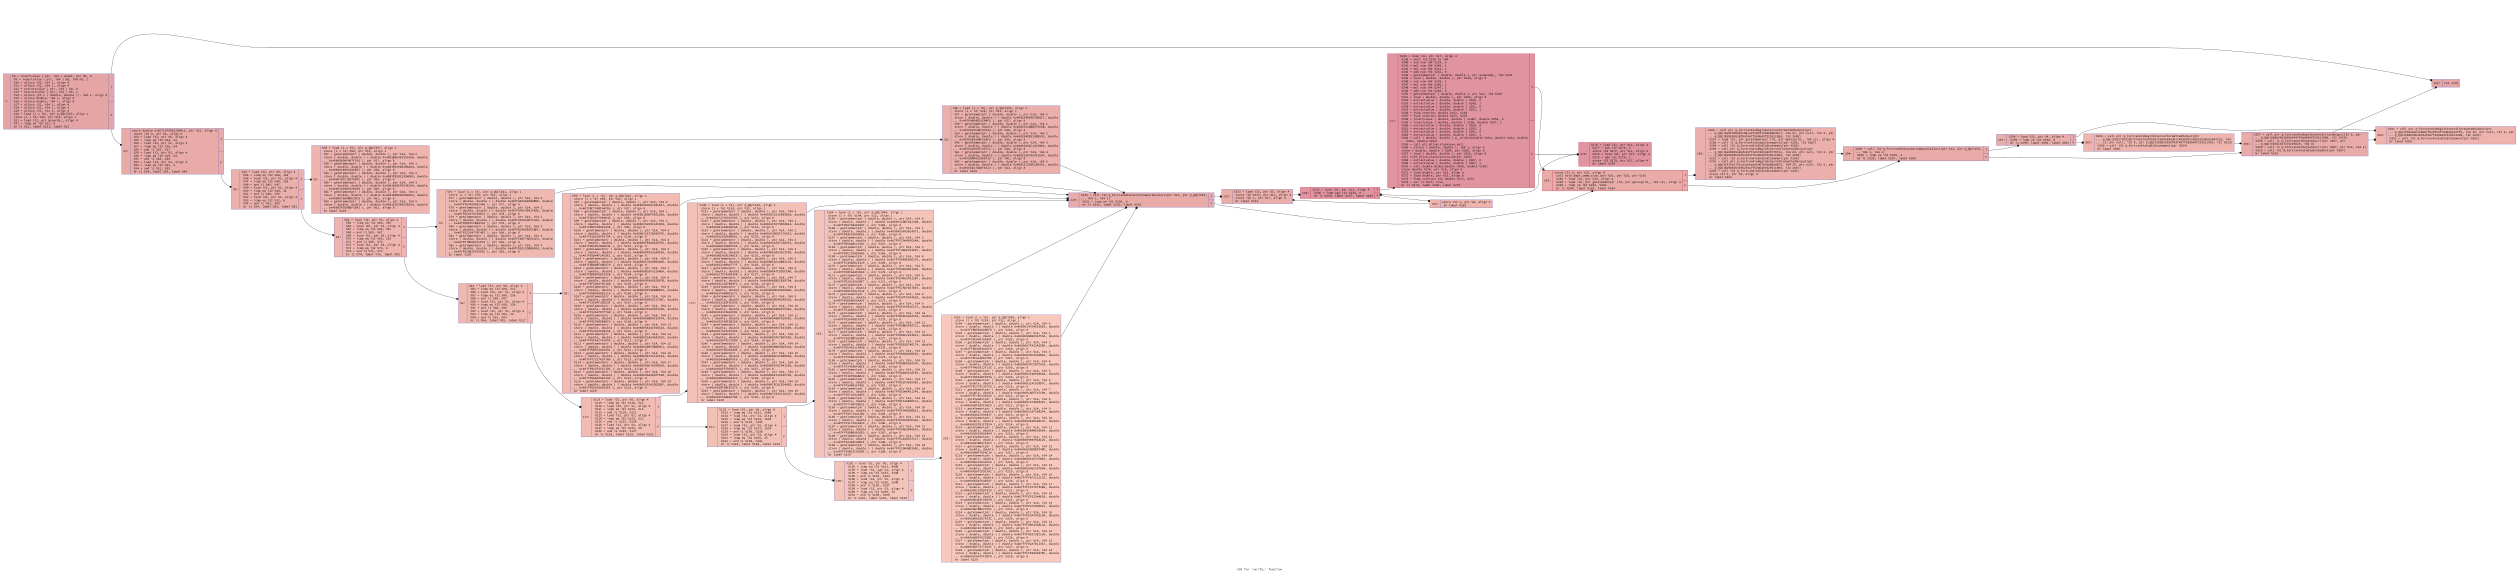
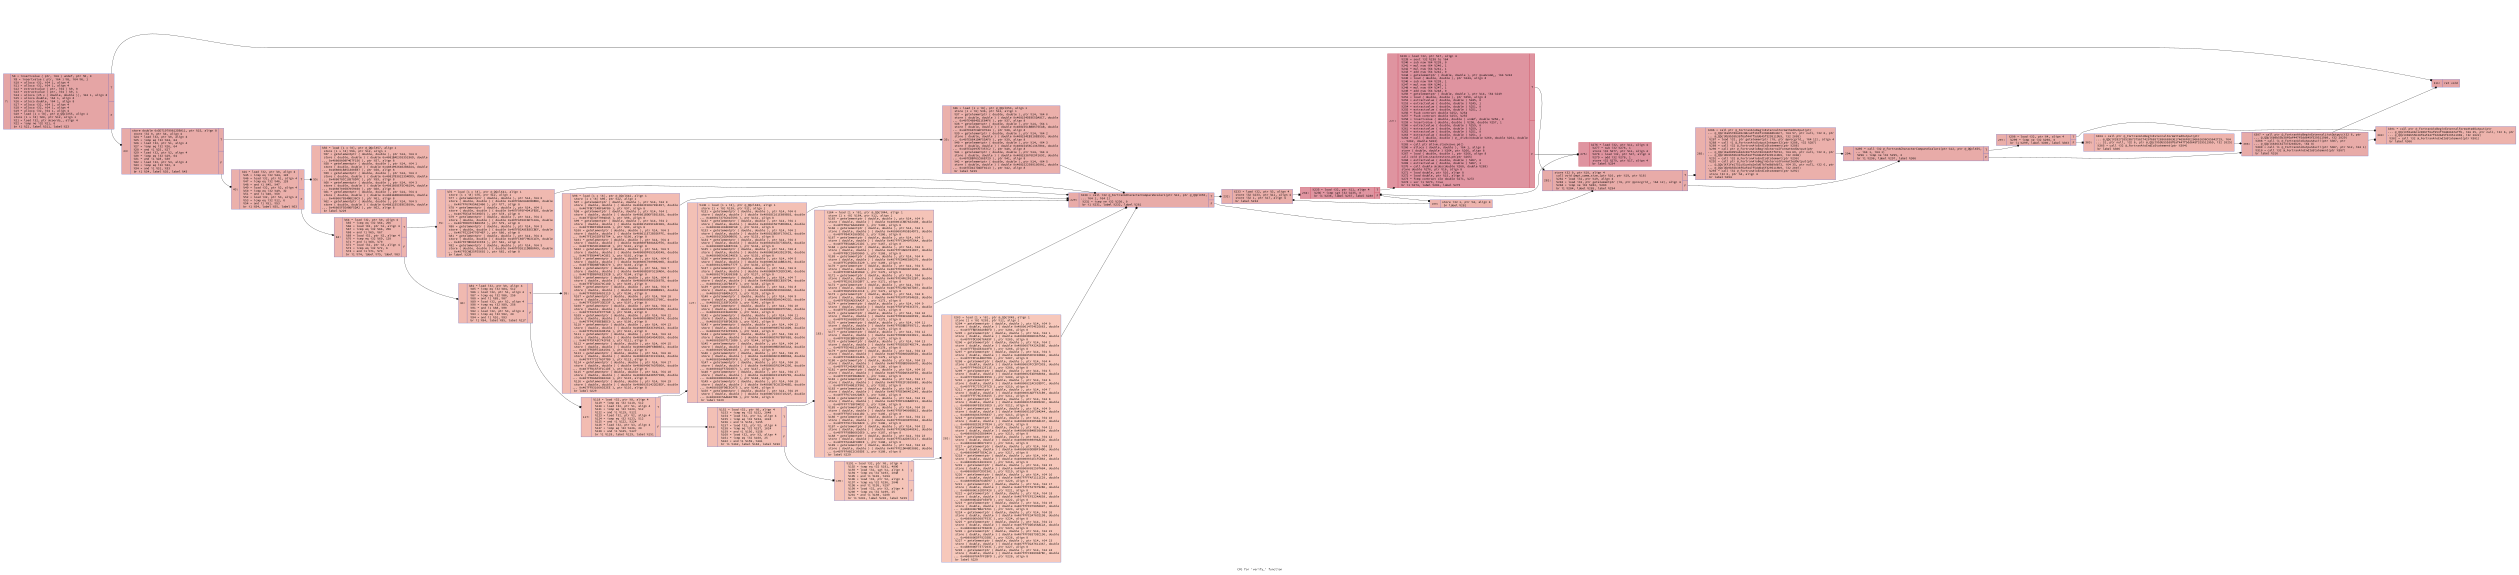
node "281:": color #b70d28ff -> #3d50c3ff
edge "229:" -> "232:": arrowhead box -> diamond
edge "43:" -> "63:": arrowhead box -> diamond
